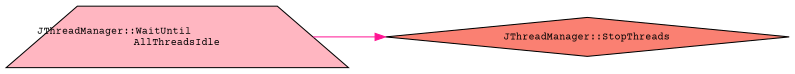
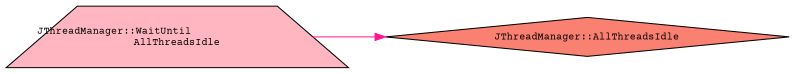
node "JThreadManager::StopThreads": label "JThreadManager::StopThreads" -> "JThreadManager::AllThreadsIdle"
